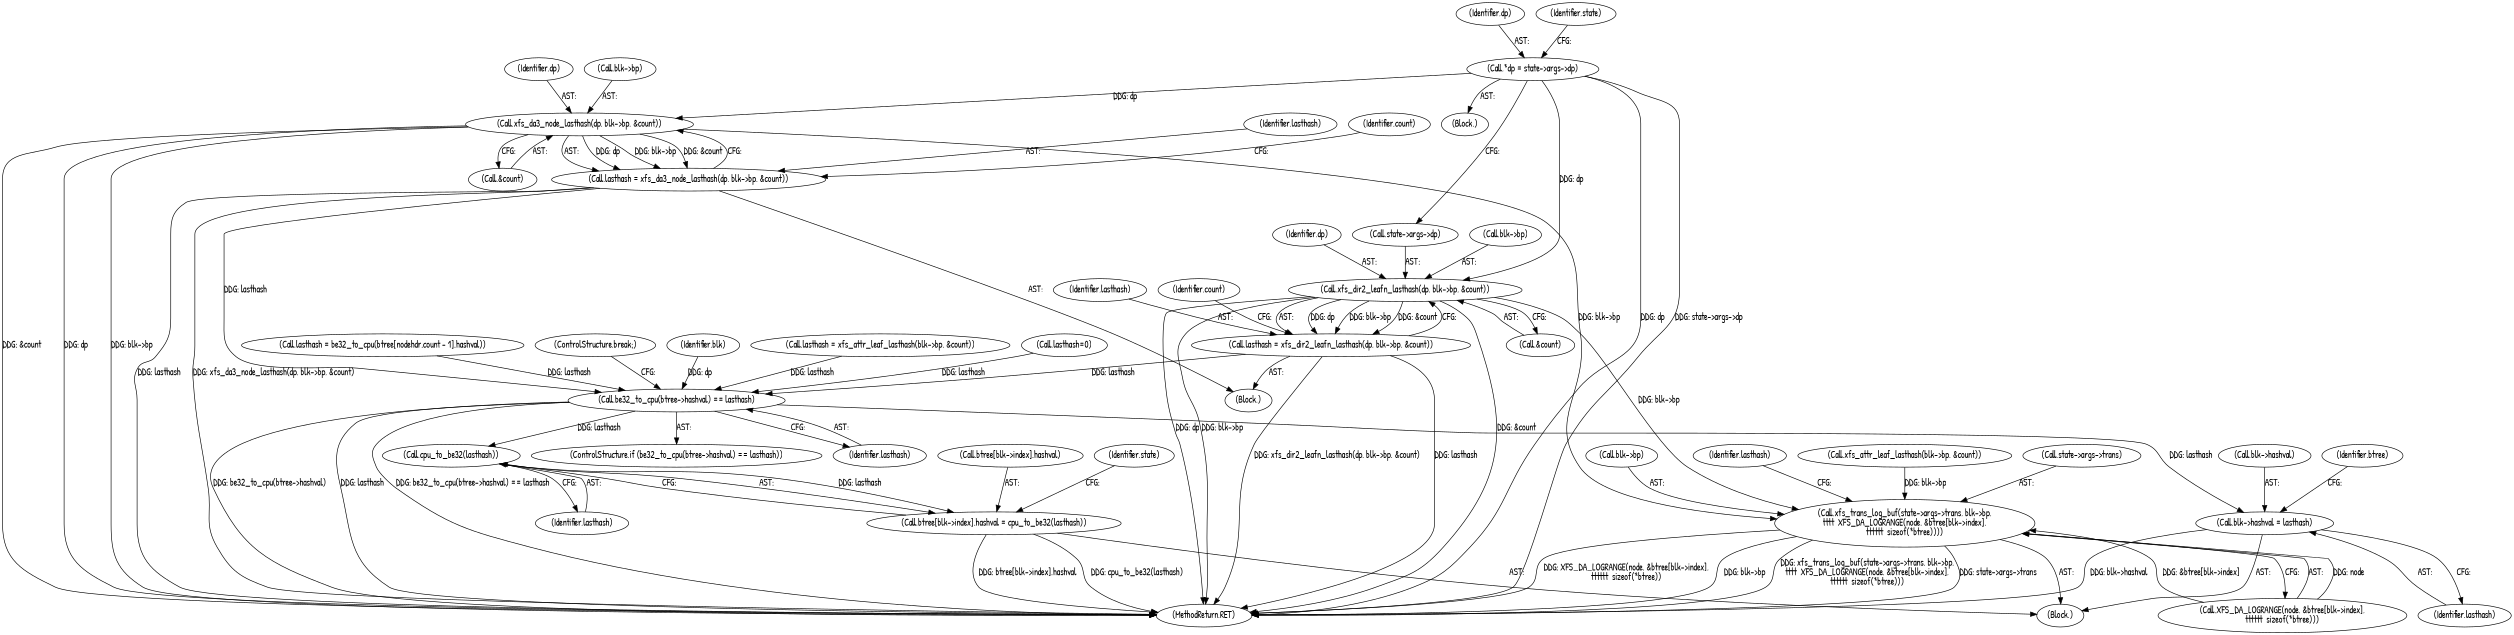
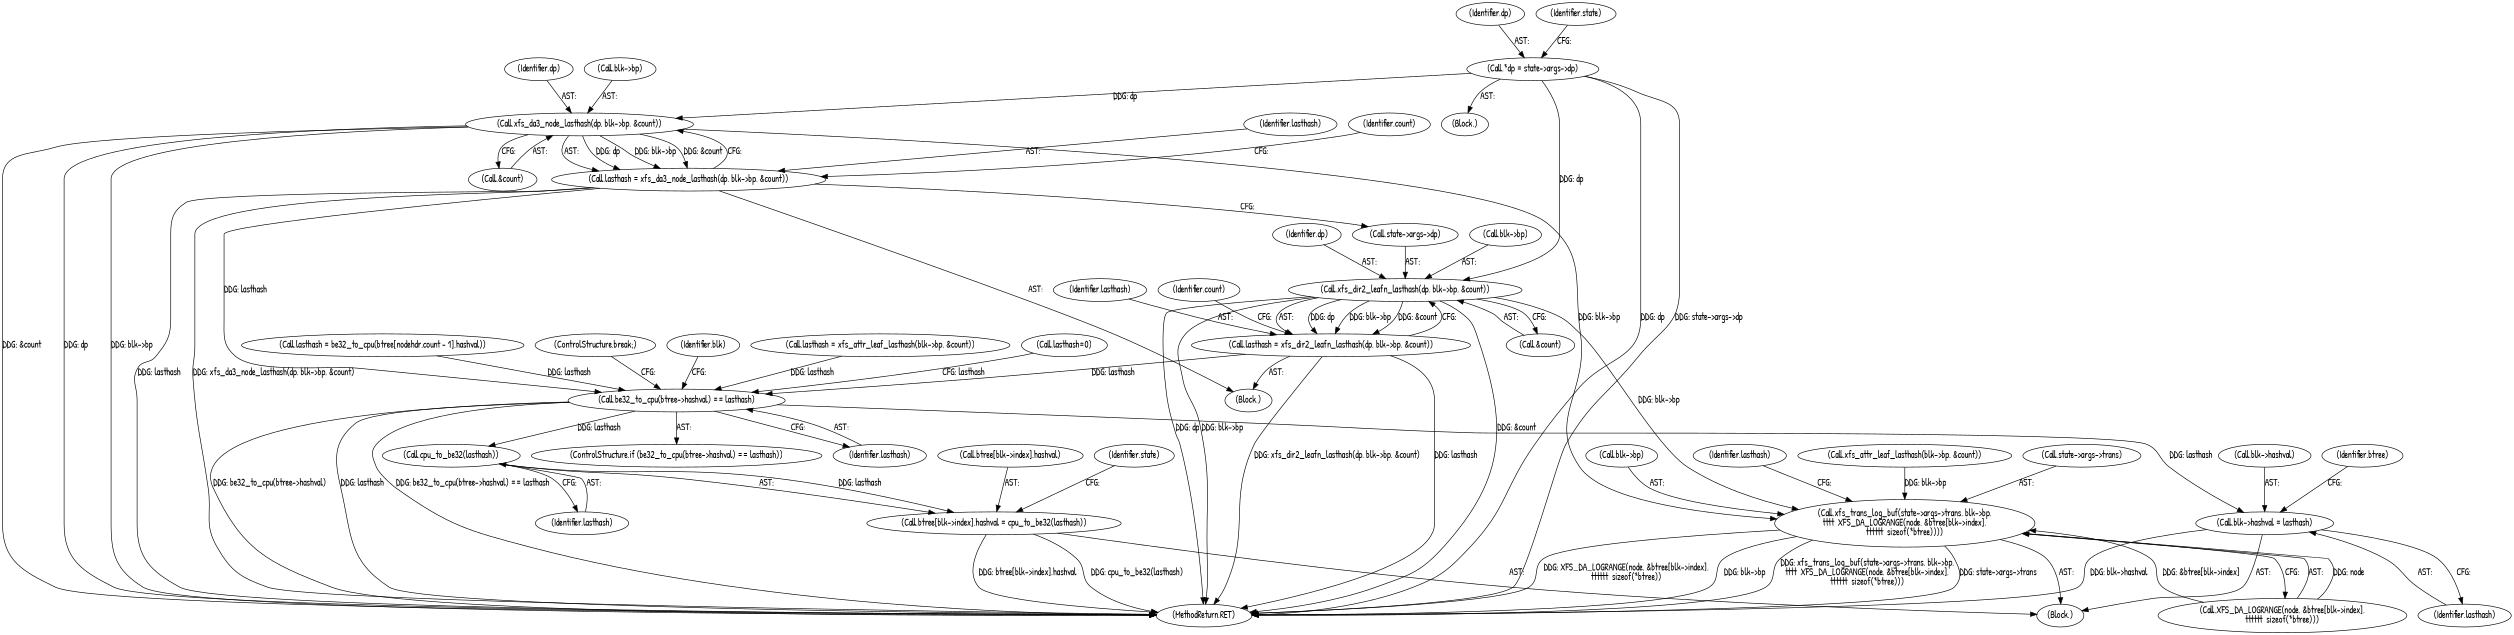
edge "(Call,*dp = state->args->dp)" -> "(Call,state->args->dp)": now "(Call,lasthash = xfs_da3_node_lasthash(dp, blk->bp, &count))" -> "(Call,state->args->dp)"
edge "(Identifier,blk)" -> "(Call,be32_to_cpu(btree->hashval) == lasthash)": label "DDG: dp" -> "CFG: "
edge "(Call,lasthash=0)" -> "(Call,be32_to_cpu(btree->hashval) == lasthash)": label "DDG: lasthash" -> "CFG: lasthash"
edge "(Call,btree[blk->index].hashval = cpu_to_be32(lasthash))" -> "(Call,cpu_to_be32(lasthash))": removed, label "CFG:"
